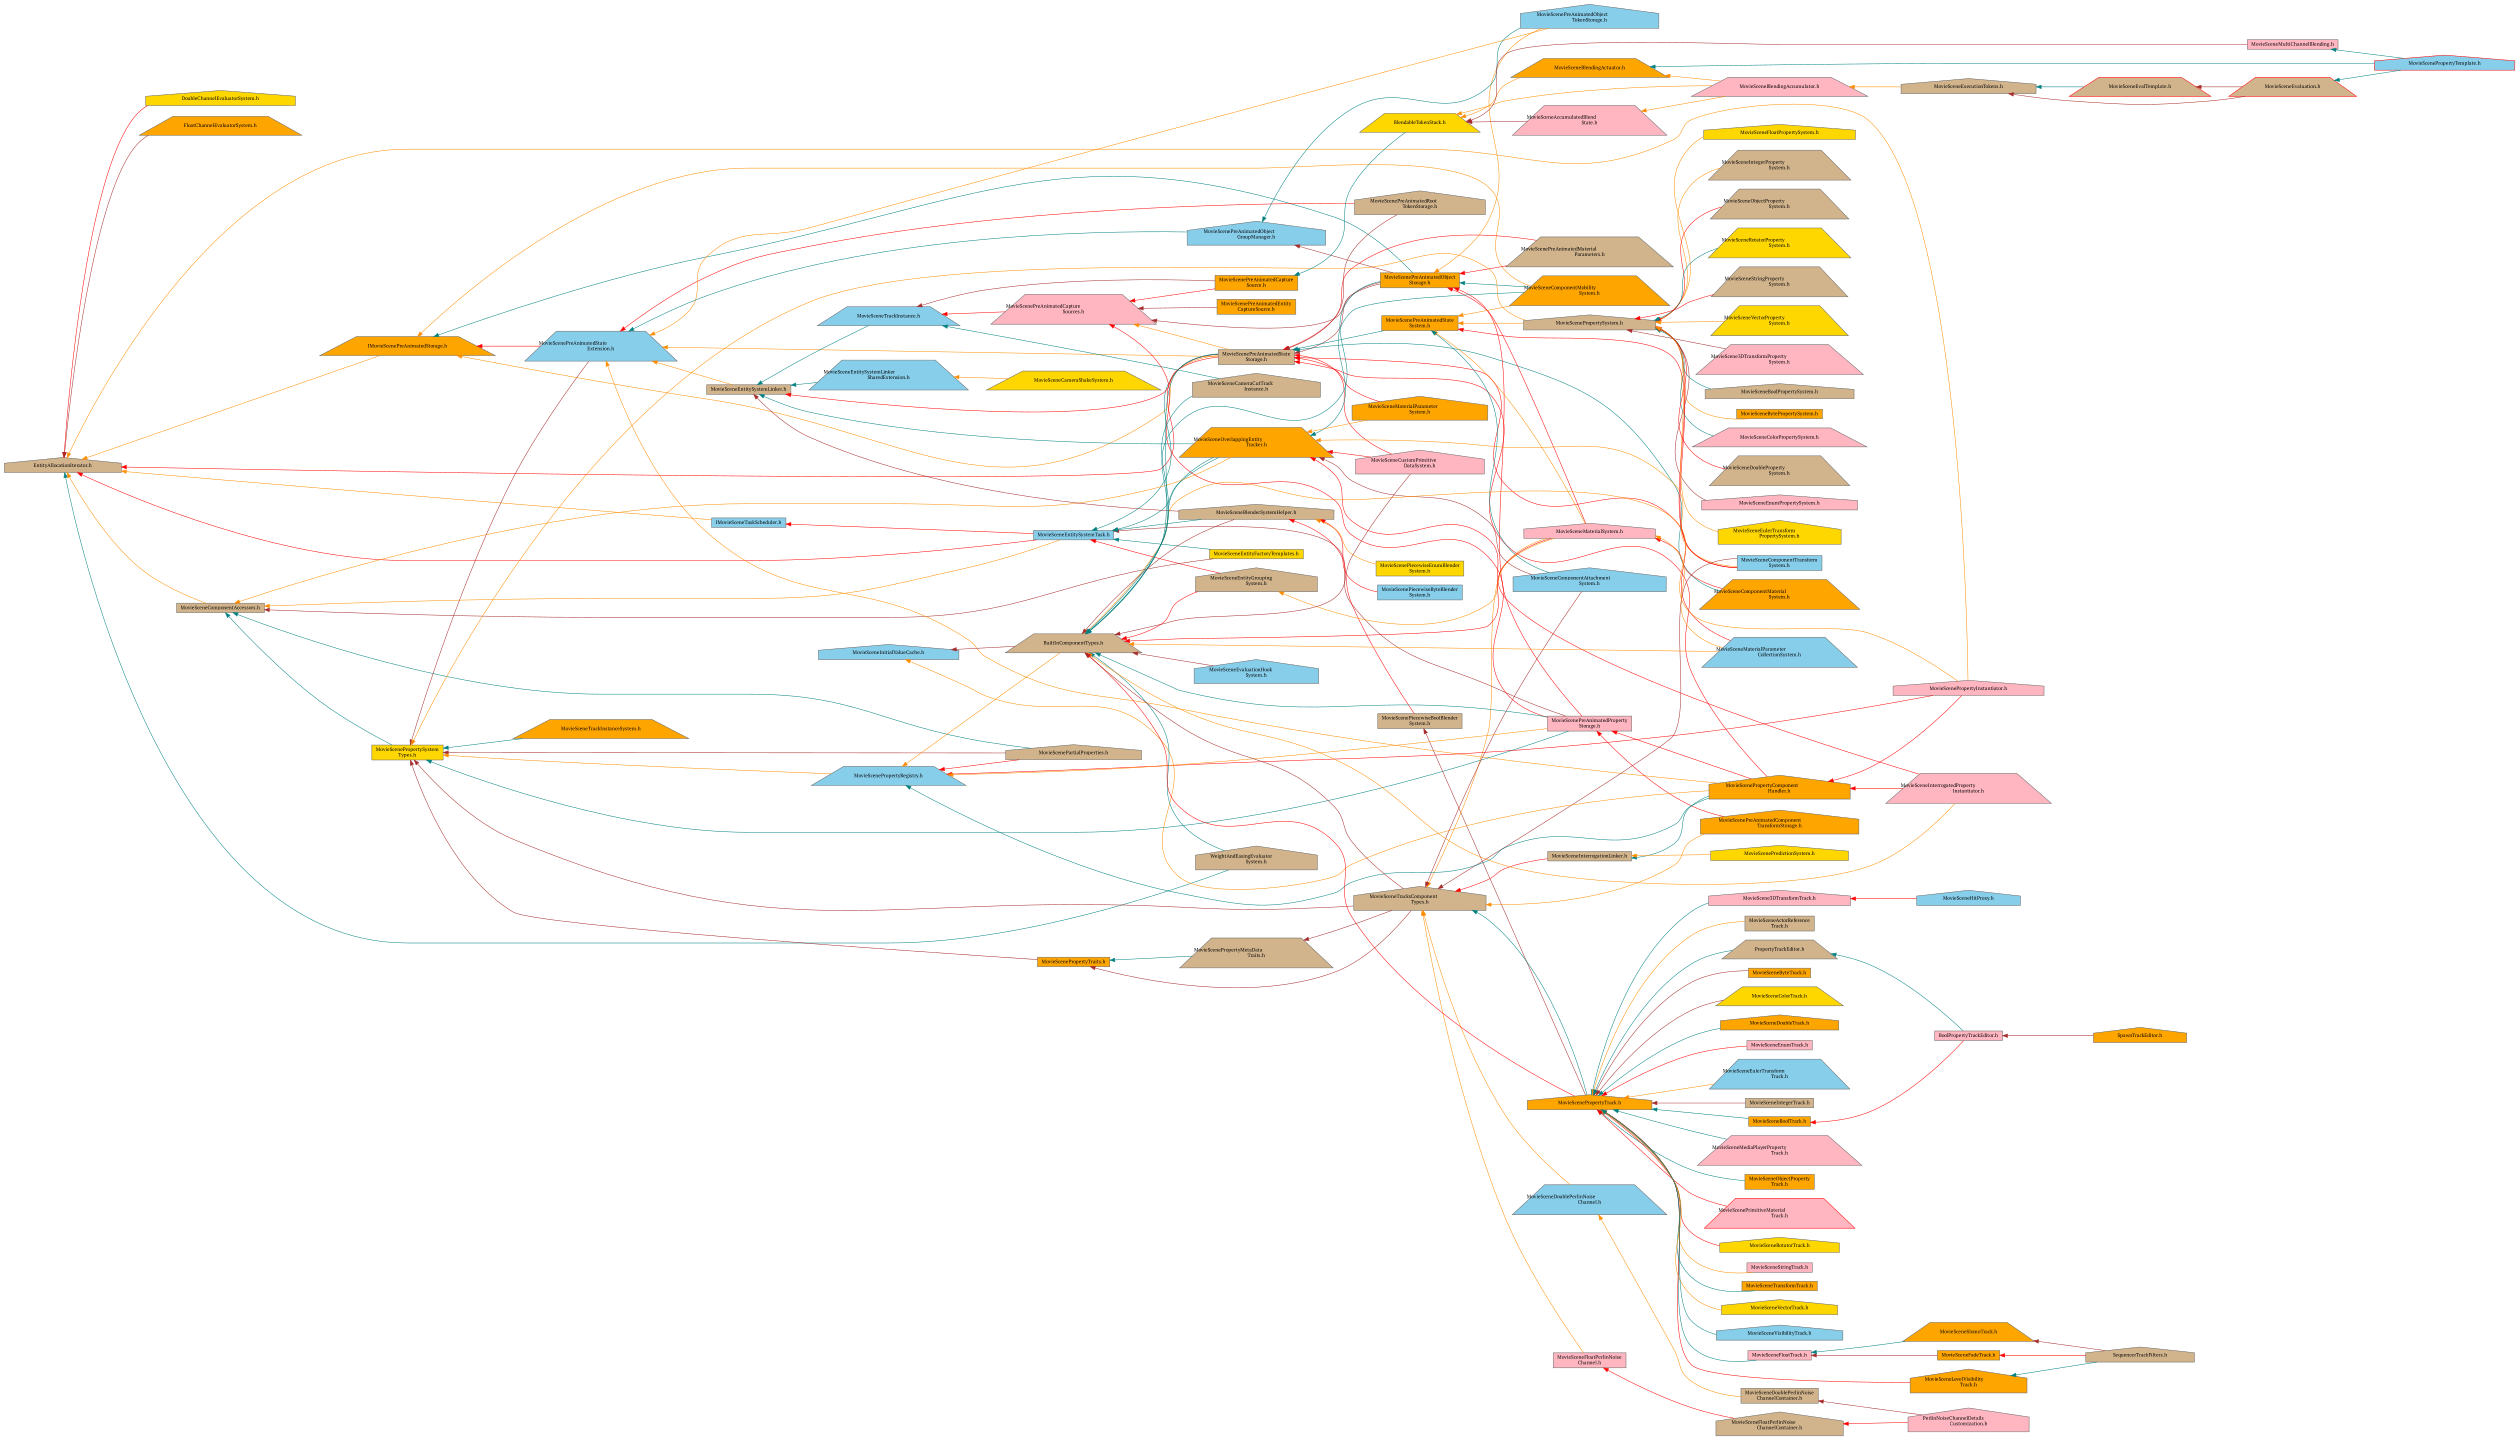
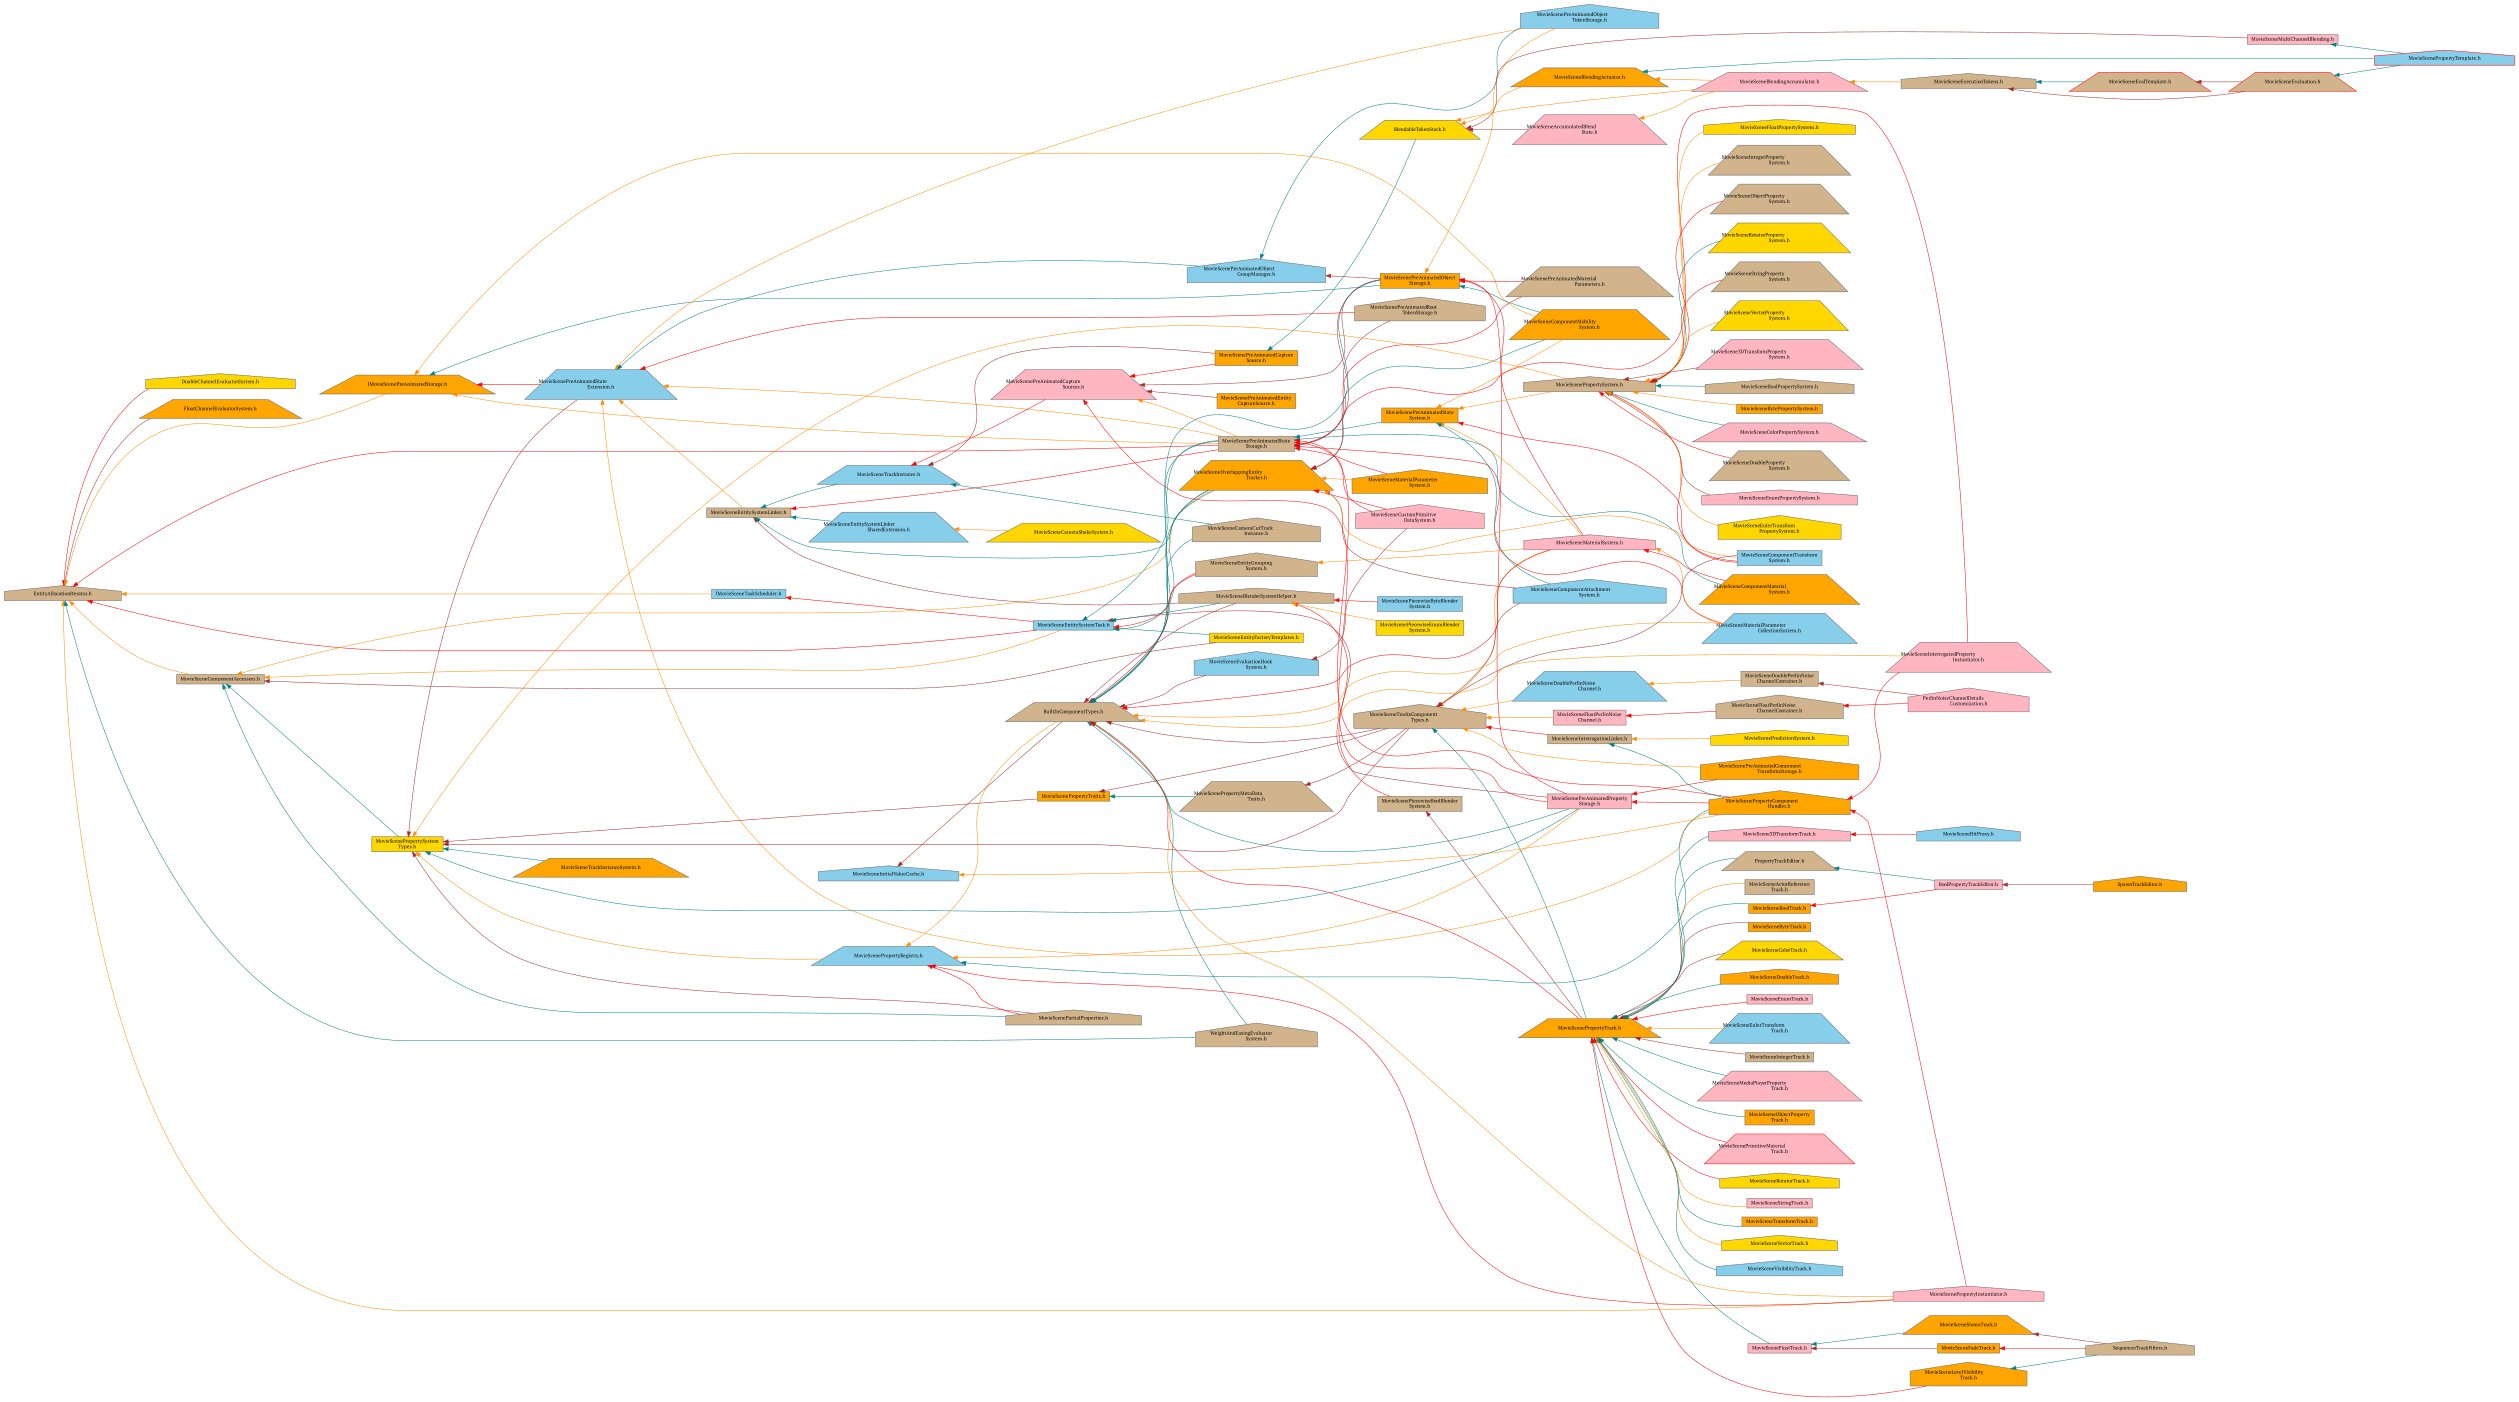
edge "MovieSceneCustomPrimitive DataSystem.h" -> "BuiltInComponentTypes.h": now "MovieSceneCustomPrimitive DataSystem.h" -> "MovieSceneEvaluationHook System.h"
node "MovieScenePropertyTrack.h": shape house -> trapezium
